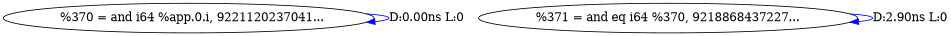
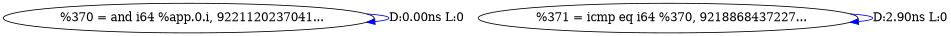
node "%371 = and eq i64 %370, 9218868437227...": label "%371 = and eq i64 %370, 9218868437227..." -> "%371 = icmp eq i64 %370, 9218868437227..."
